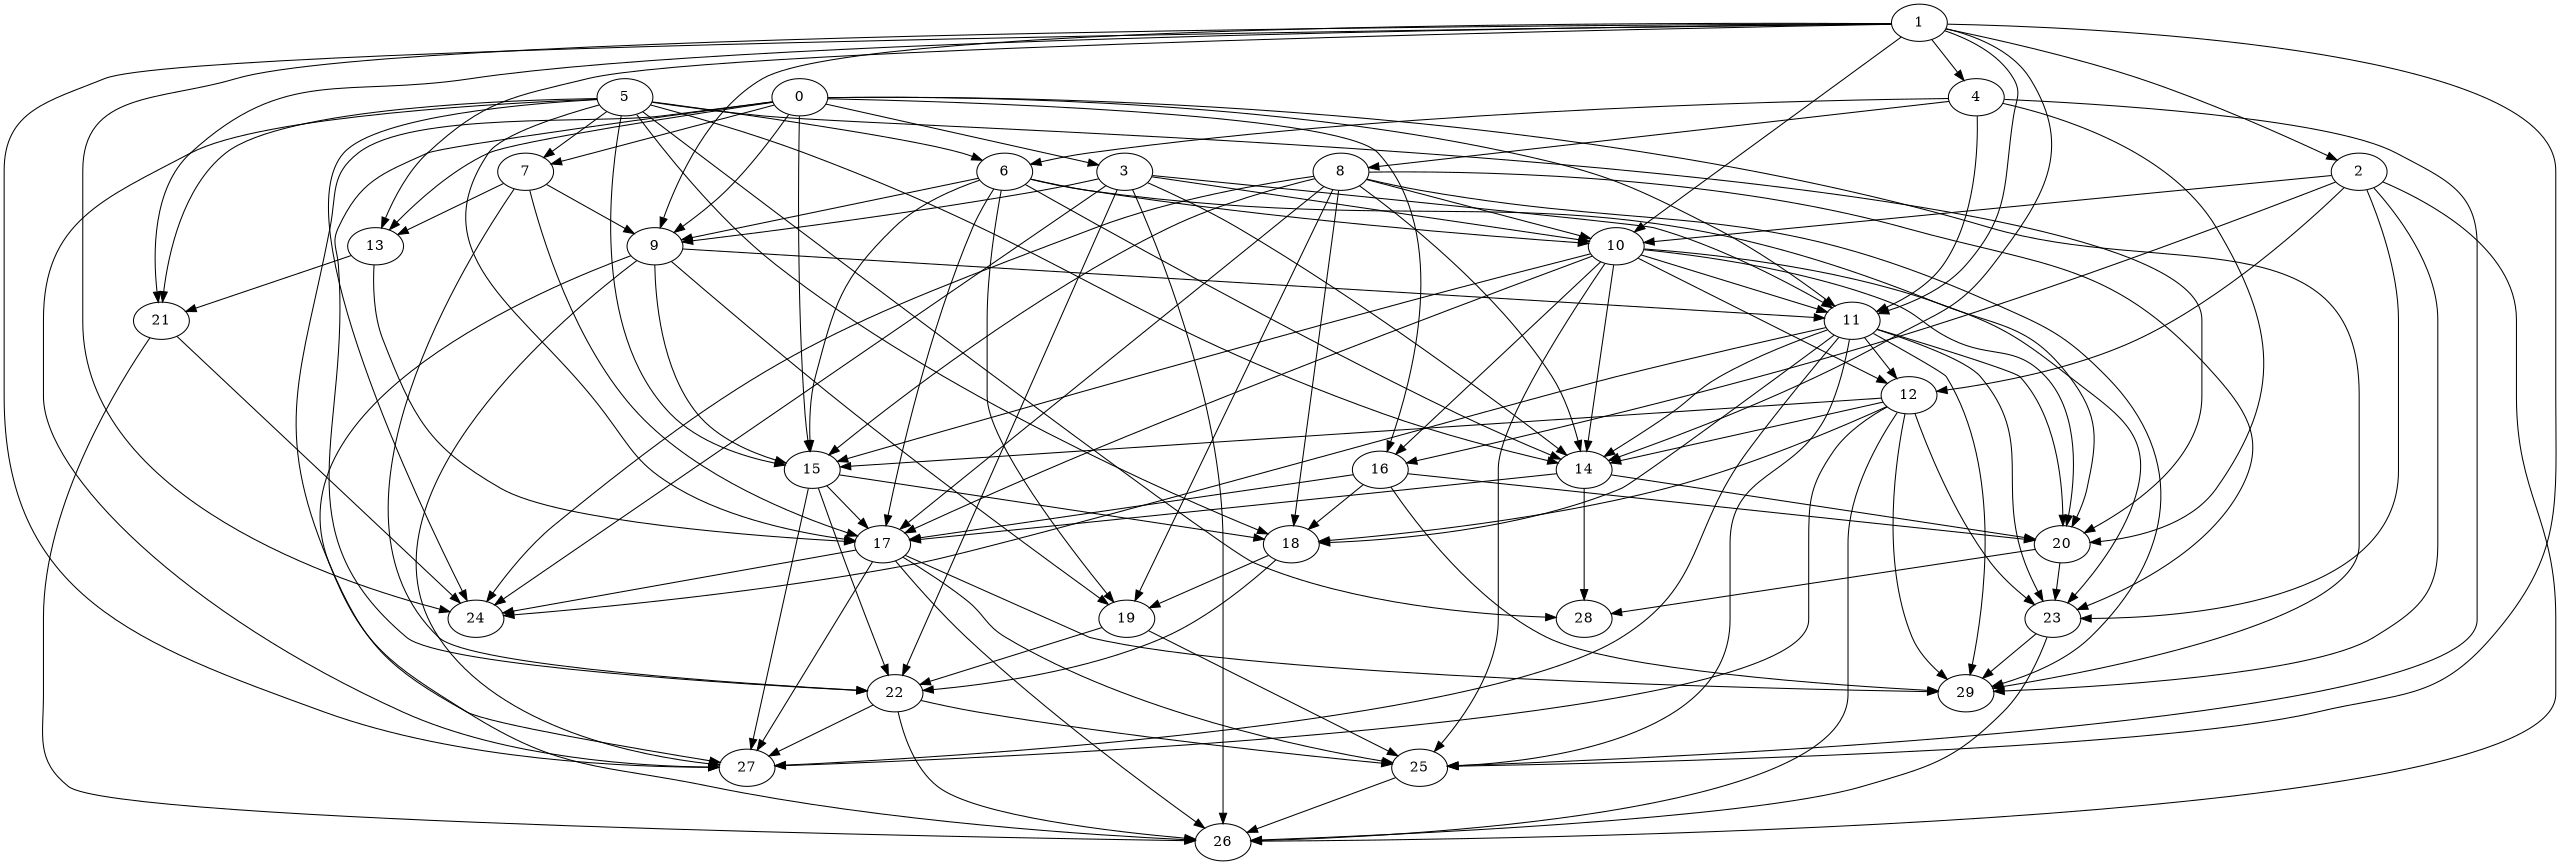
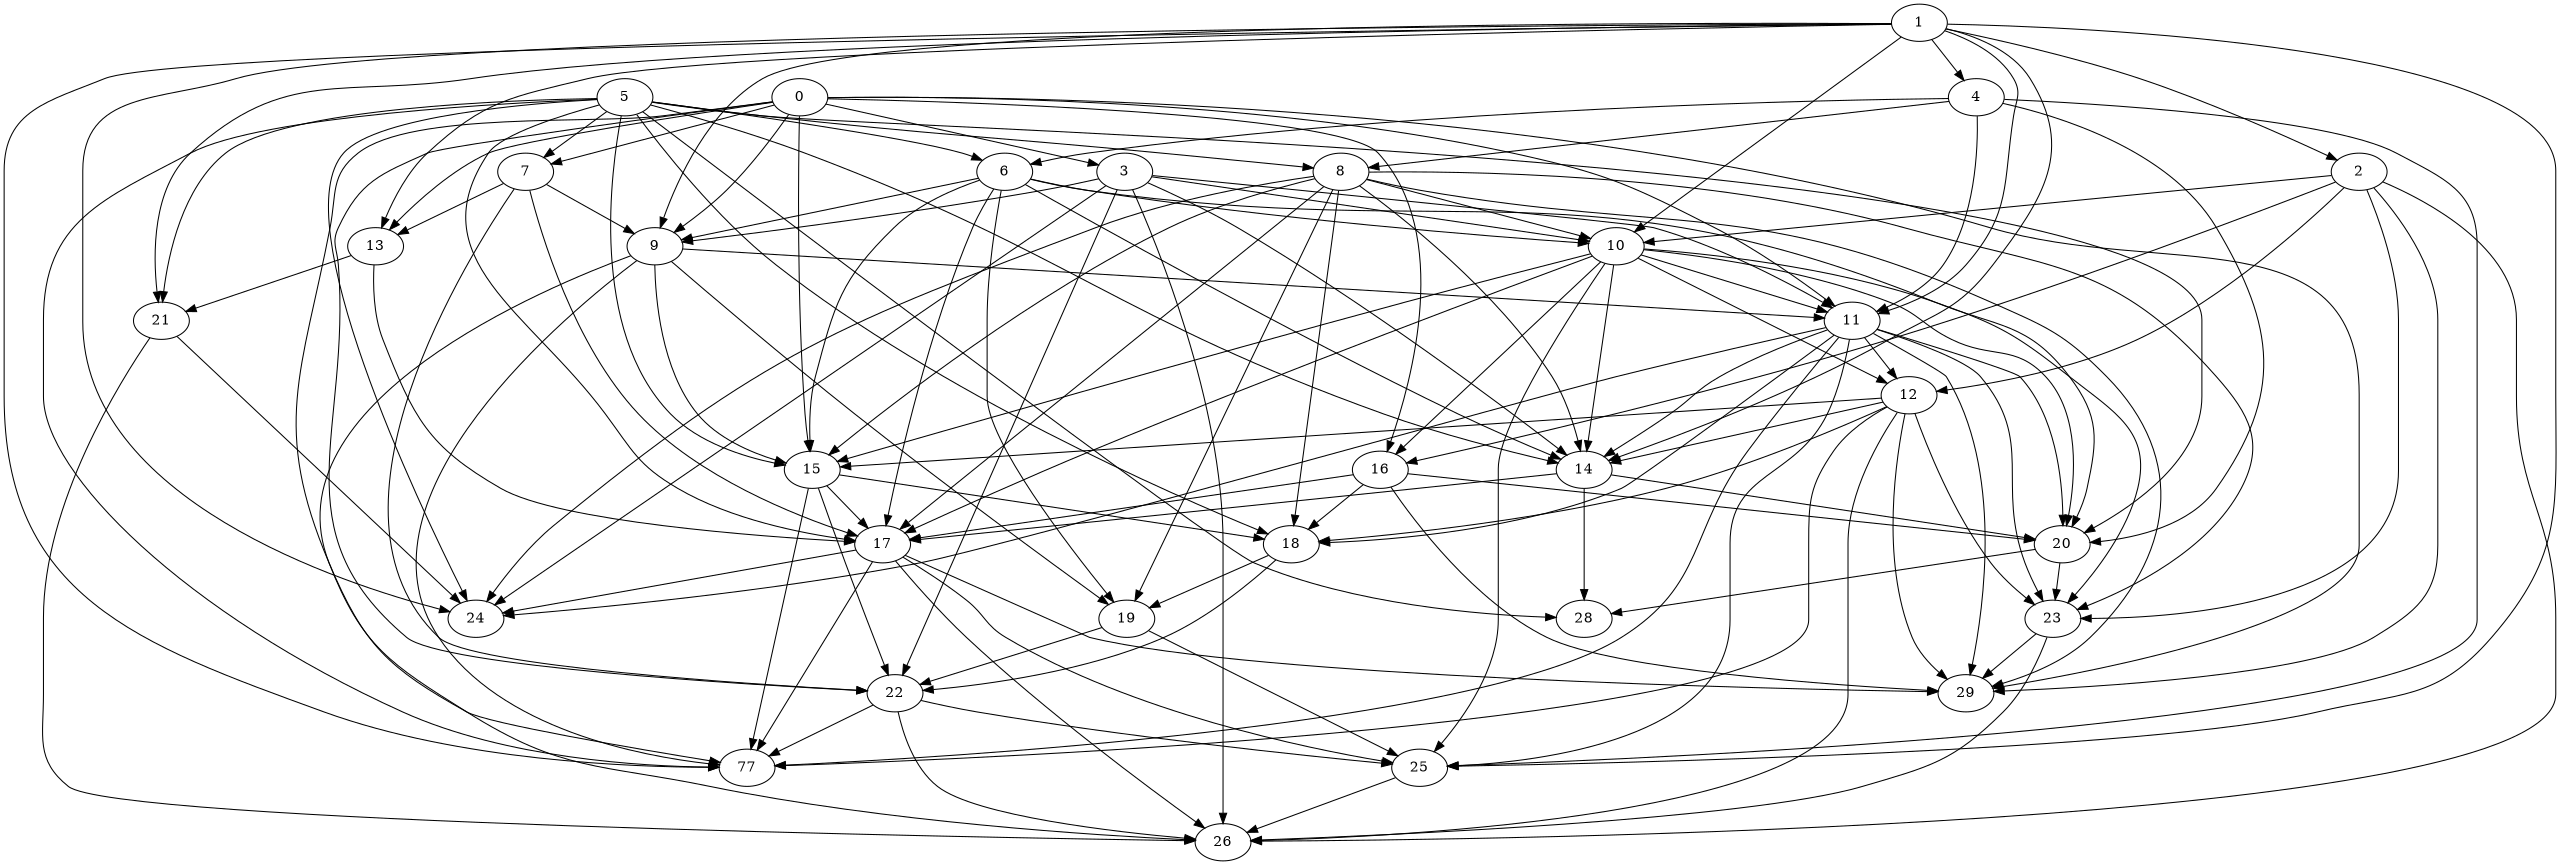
edge "5" -> "8": added
node "27": label "27" -> "77"
